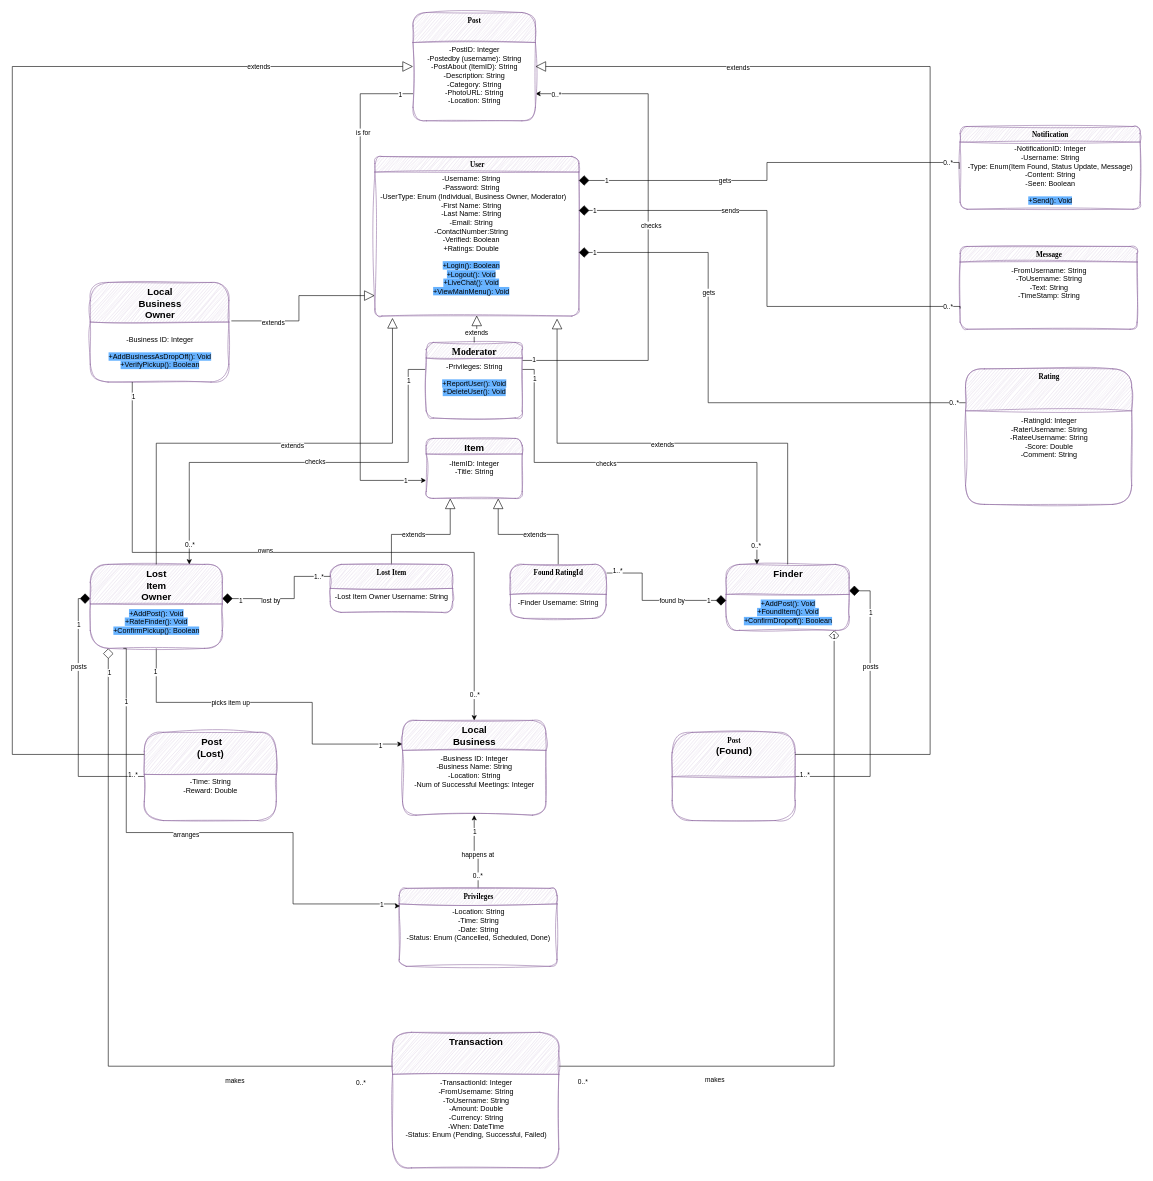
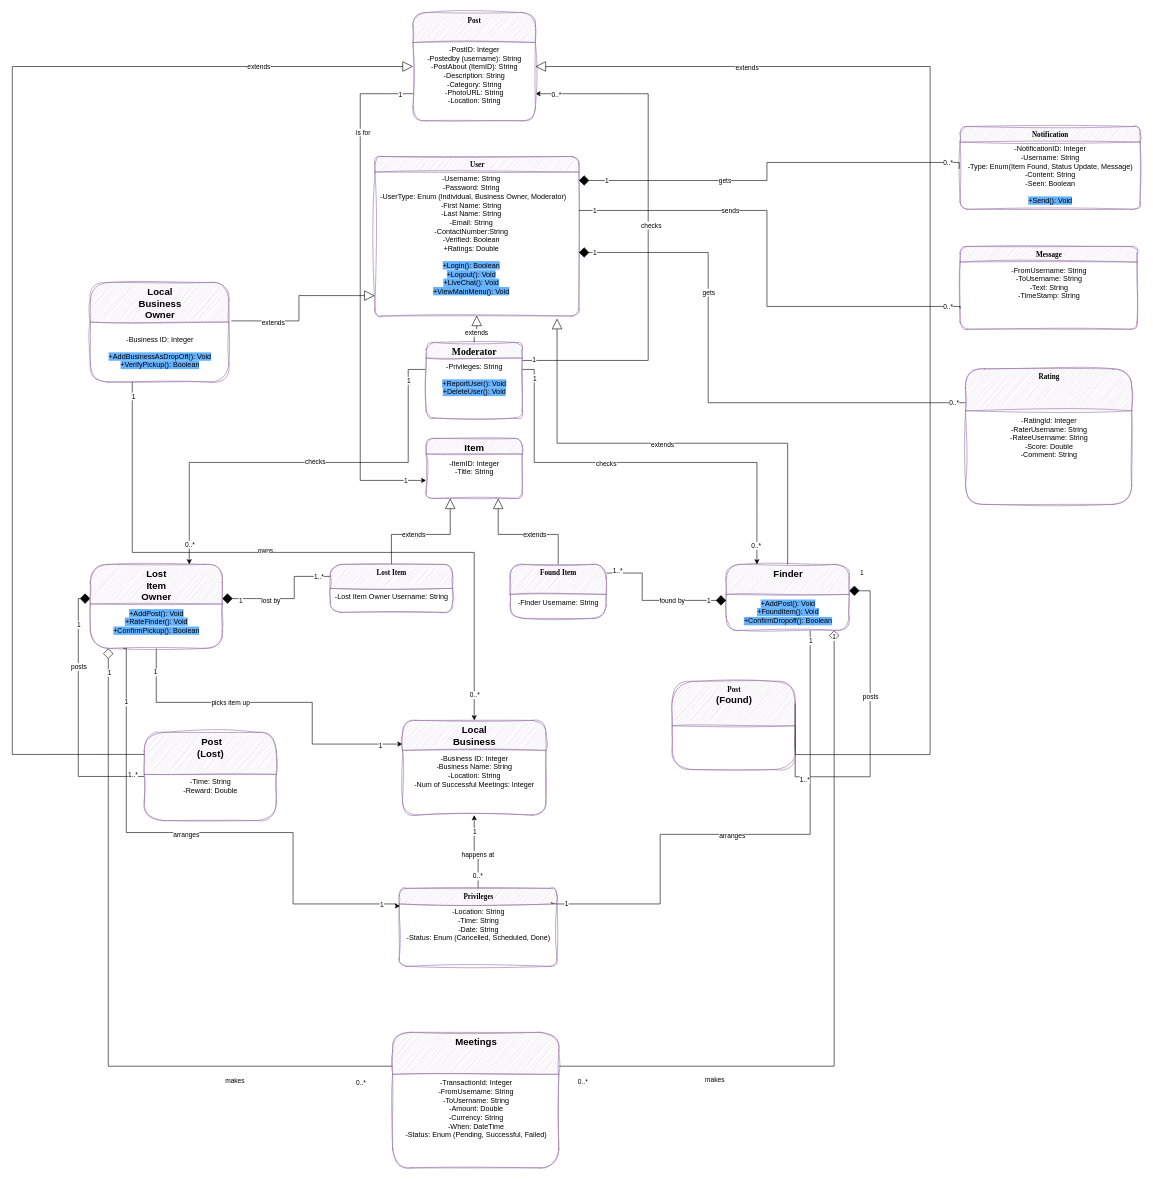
edge "Message" -> "-Username: String -Password: String -UserType: Enum (Individual, Business Owner, Moderator) -First Name: String -Last Name: String -Email: String -ContactNumber:String -Verified: Boolean +Ratings: Double +Login(): Boolean +Logout(): Void +LiveChat(): Void +ViewMainMenu(): Void": arrowhead diamond -> none
edge "Lost Item Owner" -> "-Username: String -Password: String -UserType: Enum (Individual, Business Owner, Moderator) -First Name: String -Last Name: String -Email: String -ContactNumber:String -Verified: Boolean +Ratings: Double +Login(): Boolean +Logout(): Void +LiveChat(): Void +ViewMainMenu(): Void": removed, label "extends"
node "Found RatingId": label "Found RatingId" -> "Found Item"
node "Post (Found)": moved (734, 776) -> (734, 725)
edge "Finder" -> "Privileges": added, labels "1", "arranges", "1"
node "Transaction": label "Transaction" -> "Meetings"
